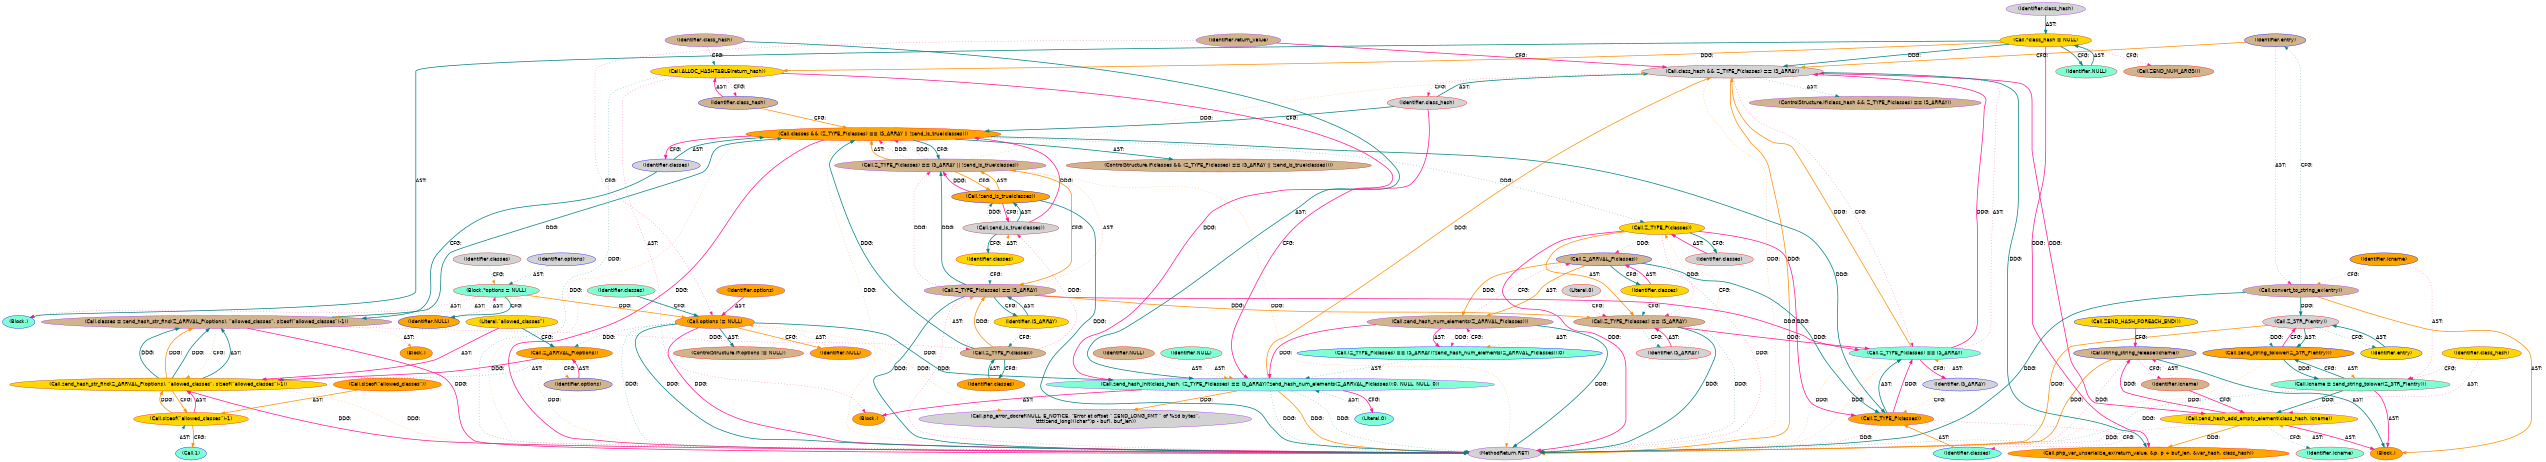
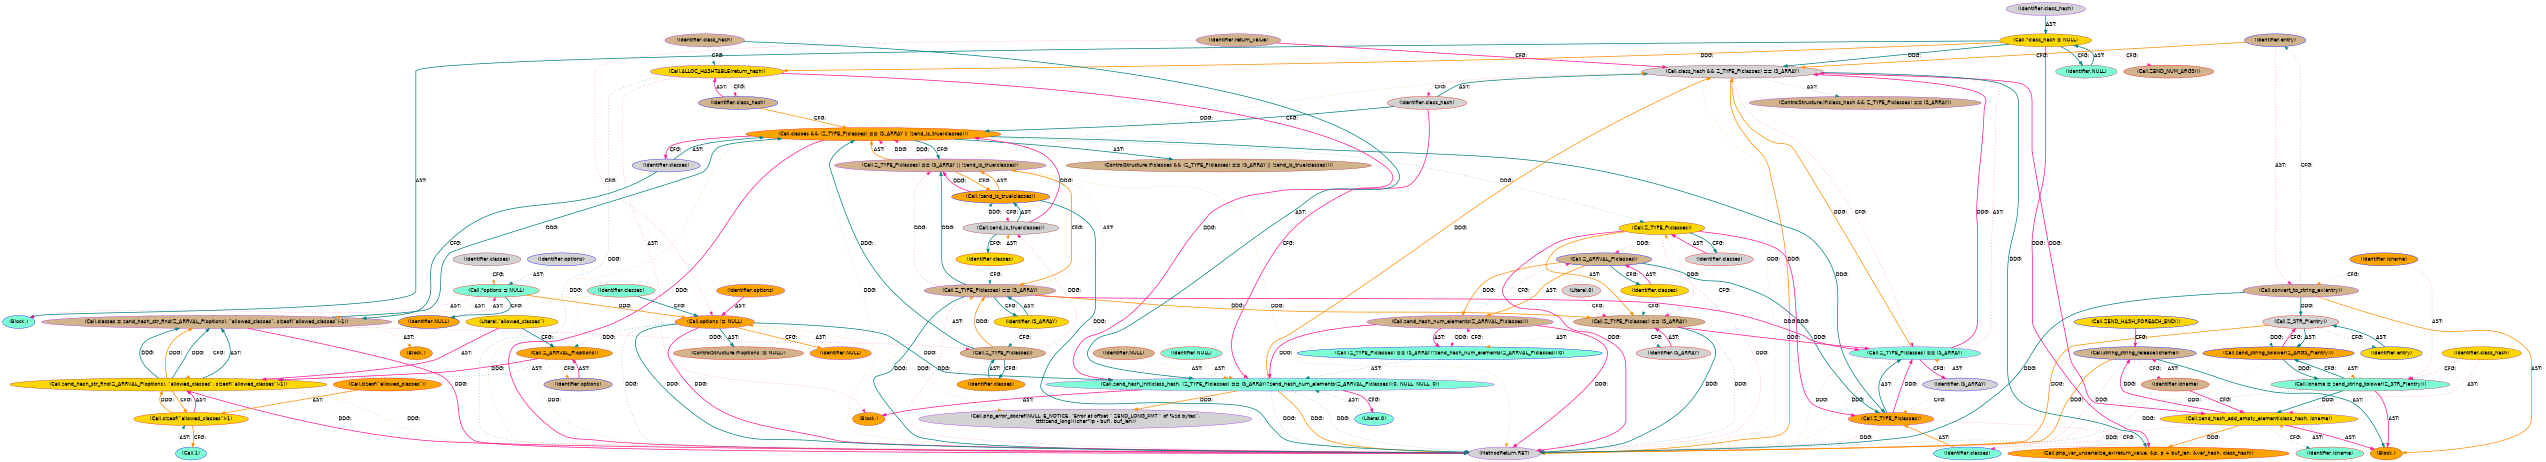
edge "(Call,!zend_is_true(classes))" -> "(Call,zend_is_true(classes))": style bold -> dotted
node "(Block,*options = NULL)": label "(Block,*options = NULL)" -> "(Call,*options = NULL)"
node "(Call,zend_string_tolower(Z_STR_P(entry)))": label "(Call,zend_string_tolower(Z_STR_P(entry)))" -> "(Call,zend_string_tolower(Z_ARGS_P(entry)))"
edge "(Call,zend_hash_num_elements(Z_ARRVAL_P(classes)))" -> "(MethodReturn,RET)": color teal -> deeppink
